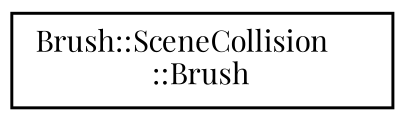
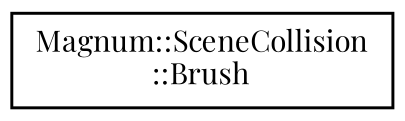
node "Brush::SceneCollision ::Brush": label "Brush::SceneCollision ::Brush" -> "Magnum::SceneCollision ::Brush"
